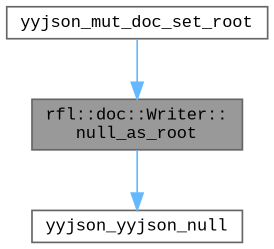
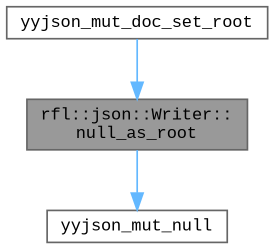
node "rfl::doc::Writer:: null_as_root": label "rfl::doc::Writer:: null_as_root" -> "rfl::json::Writer:: null_as_root"
node "yyjson_yyjson_null": label "yyjson_yyjson_null" -> "yyjson_mut_null"
